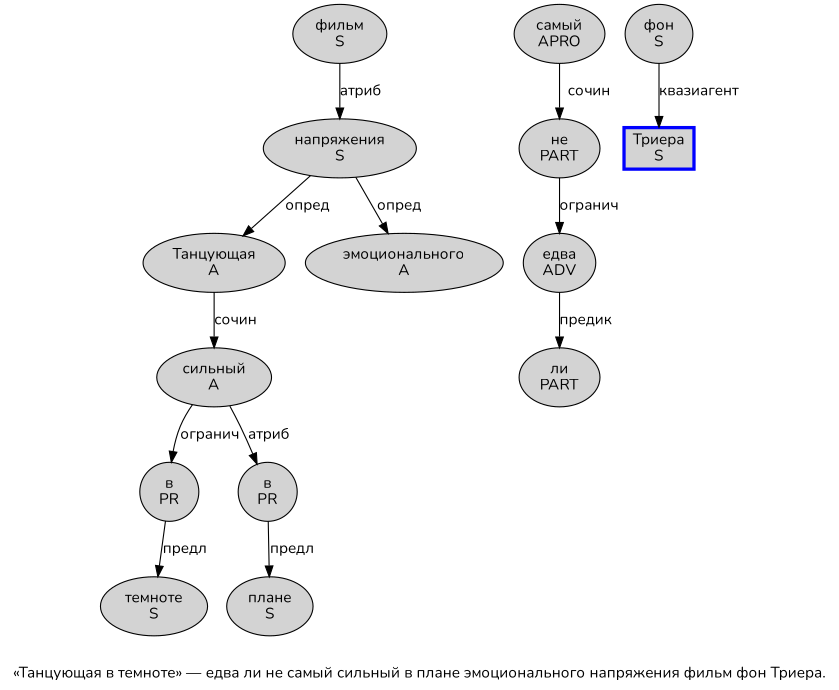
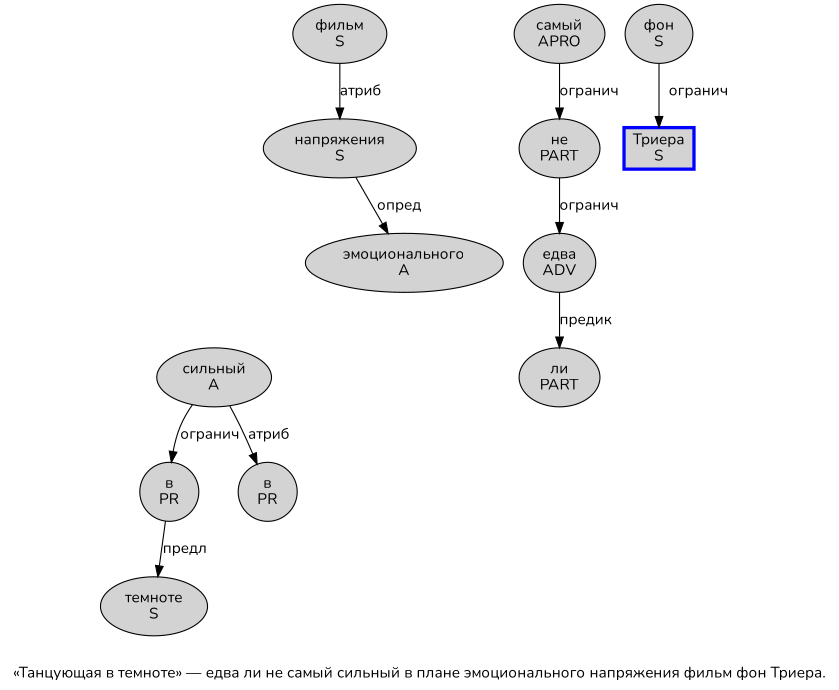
edge "самый APRO" -> "не PART": label "сочин" -> "огранич"
edge "фон S" -> "Триера S": label "квазиагент" -> "огранич"
node "Танцующая A": removed
node "плане S": removed
